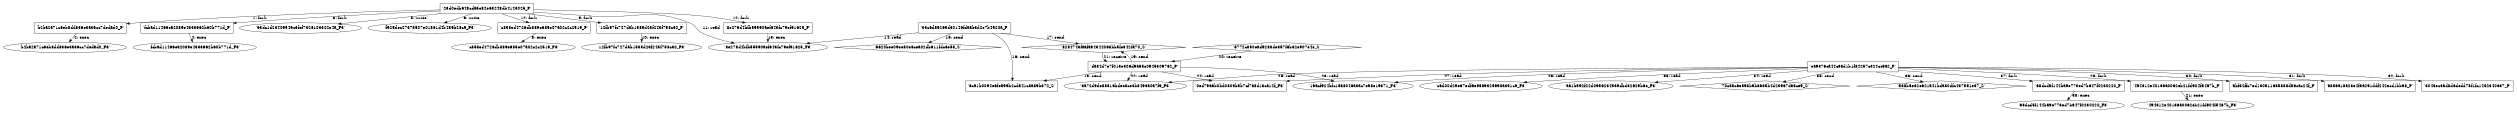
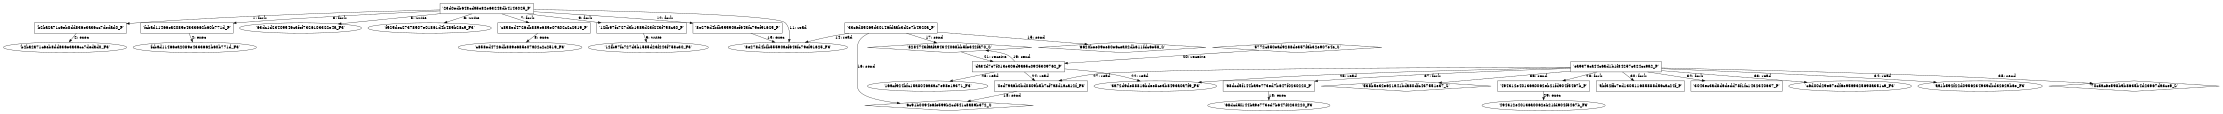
edge "'23d0edb648cda5e82e63248db4143025_P'" -> "'c858ed4726db889e685e07a02c2c2519_P'": label "12: fork" -> "7: fork"
edge "'12fb97fc727d3b1585d23f243f758c30_P'" -> "'12fb97fc727d3b1585d23f243f758c30_F3'": label "10: exec" -> "5: write"
edge "'ea9376ca44c6ad1b1f84257c324cc9a2_P'" -> "'16acf924bfc15a8046a3ac7e98e19371_F3'": removed, label "26: read"
edge "'da34d7e7f013e306d9a65c0945309762_P'" -> "'6c91b0094e6fe599b2cd541c8a89b372_S'": now "'0ed79a6b0bd0809b5b7cf7a8d1aca12f_F3'" -> "'6c91b0094e6fe599b2cd541c8a89b372_S'"
node "'6c91b0094e6fe599b2cd541c8a89b372_S'": shape box -> diamond
node "'a856a18a23e4f3a291ddf242ecd1bb98_P'": removed
edge "'68dcd5f144ba9e773ed7b647f0230220_P'" -> "'68dcd5f144ba9e773ed7b647f0230220_F3'": label "38: exec" -> "18: exec"
edge "'494312e40136a0062eb21fd904f5467b_P'" -> "'494312e40136a0062eb21fd904f5467b_F3'": label "21: exec" -> "29: exec"
